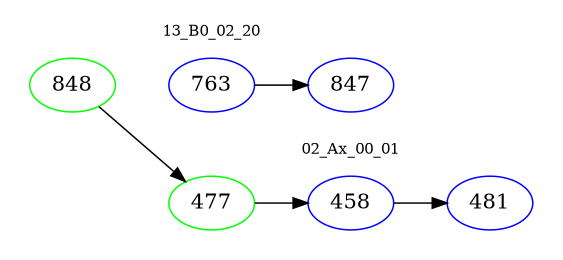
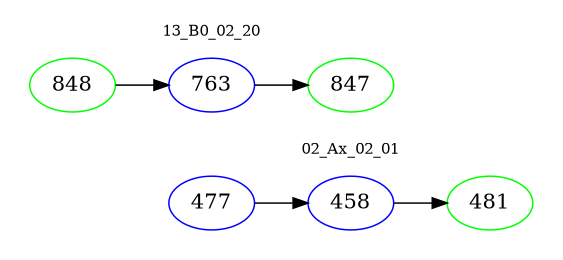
node "847": color blue -> green
edge "848" -> "477": now "848" -> "763"
cluster "02_Ax_00_01": label "02_Ax_00_01" -> "02_Ax_02_01"
node "477": color green -> blue
node "481": color blue -> green
